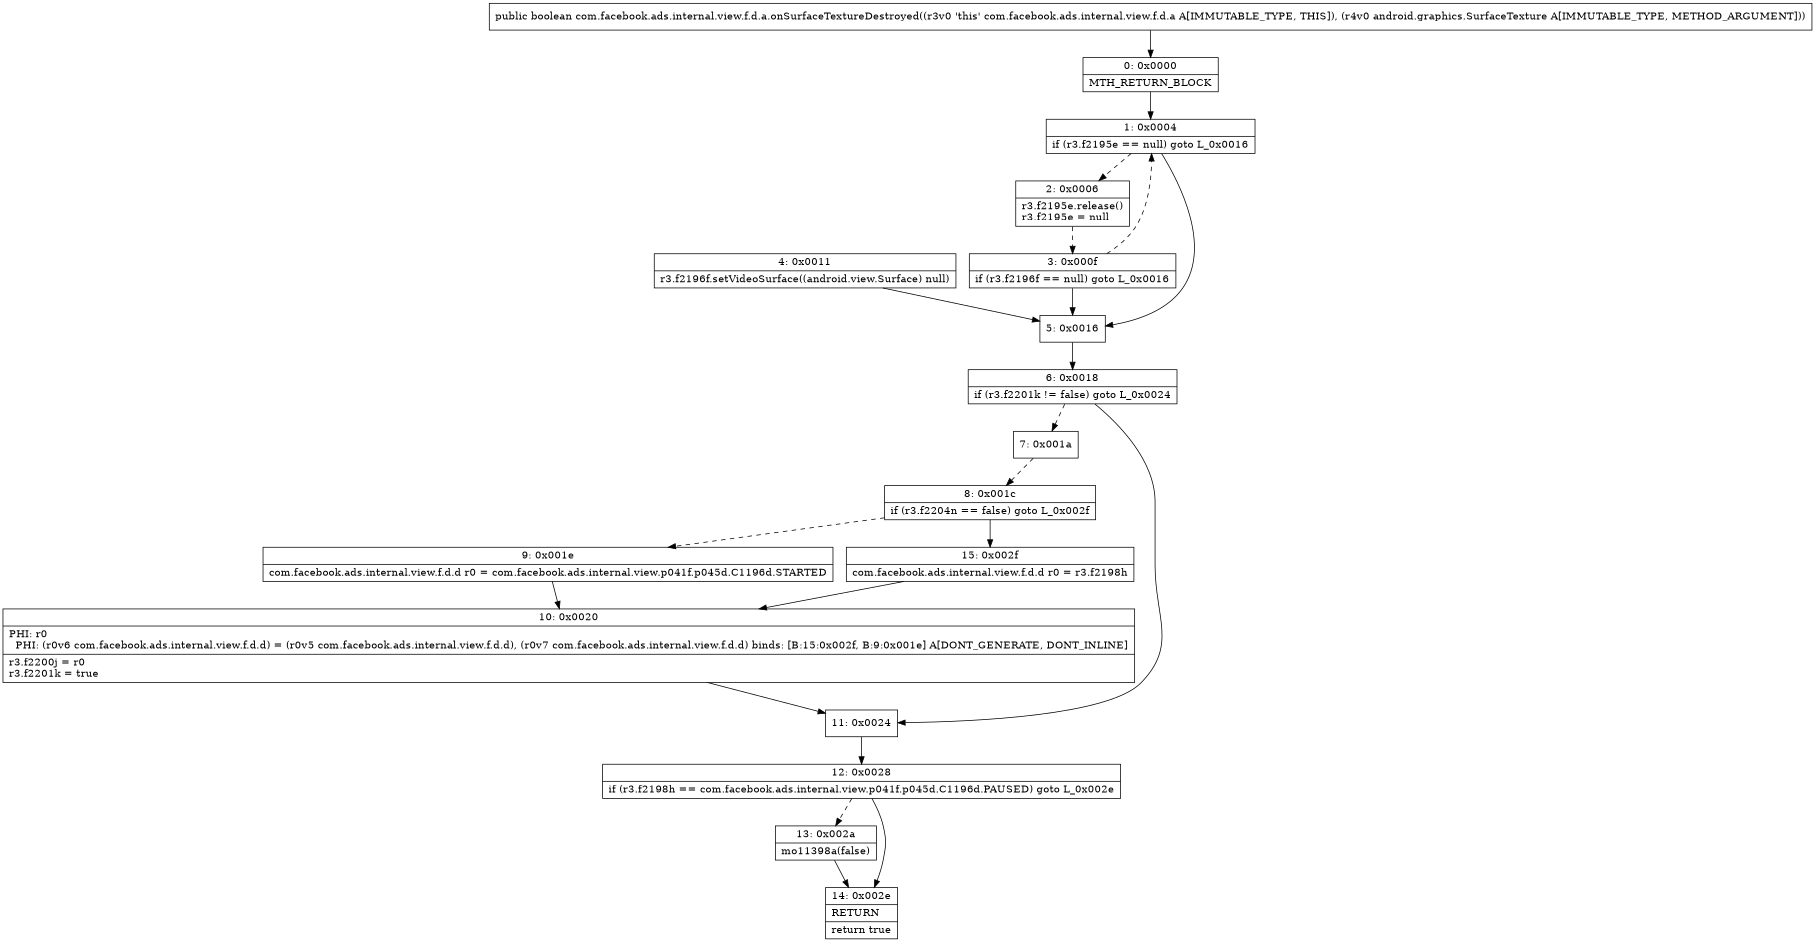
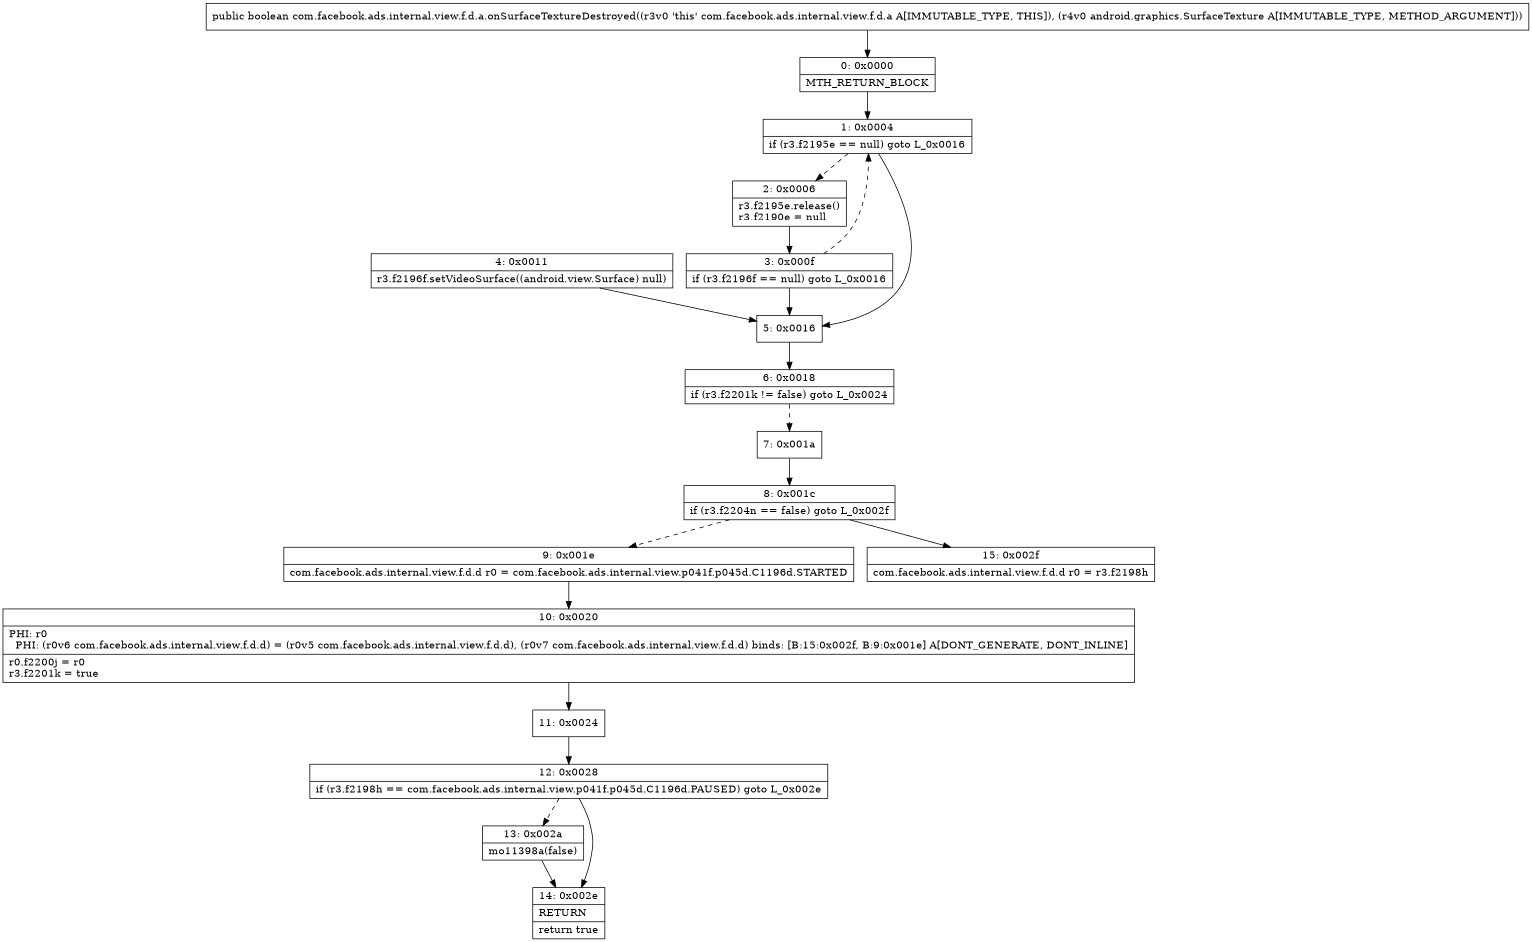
node "2: 0x0006": text "r3.f2195e = null" -> "r3.f2190e = null"
edge "2: 0x0006" -> "3: 0x000f": style dashed -> solid
edge "7: 0x001a" -> "8: 0x001c": style dashed -> solid
edge "15: 0x002f" -> "10: 0x0020": removed
edge "6: 0x0018" -> "11: 0x0024": removed
node "10: 0x0020": text "r3.f2200j = r0" -> "r0.f2200j = r0"
